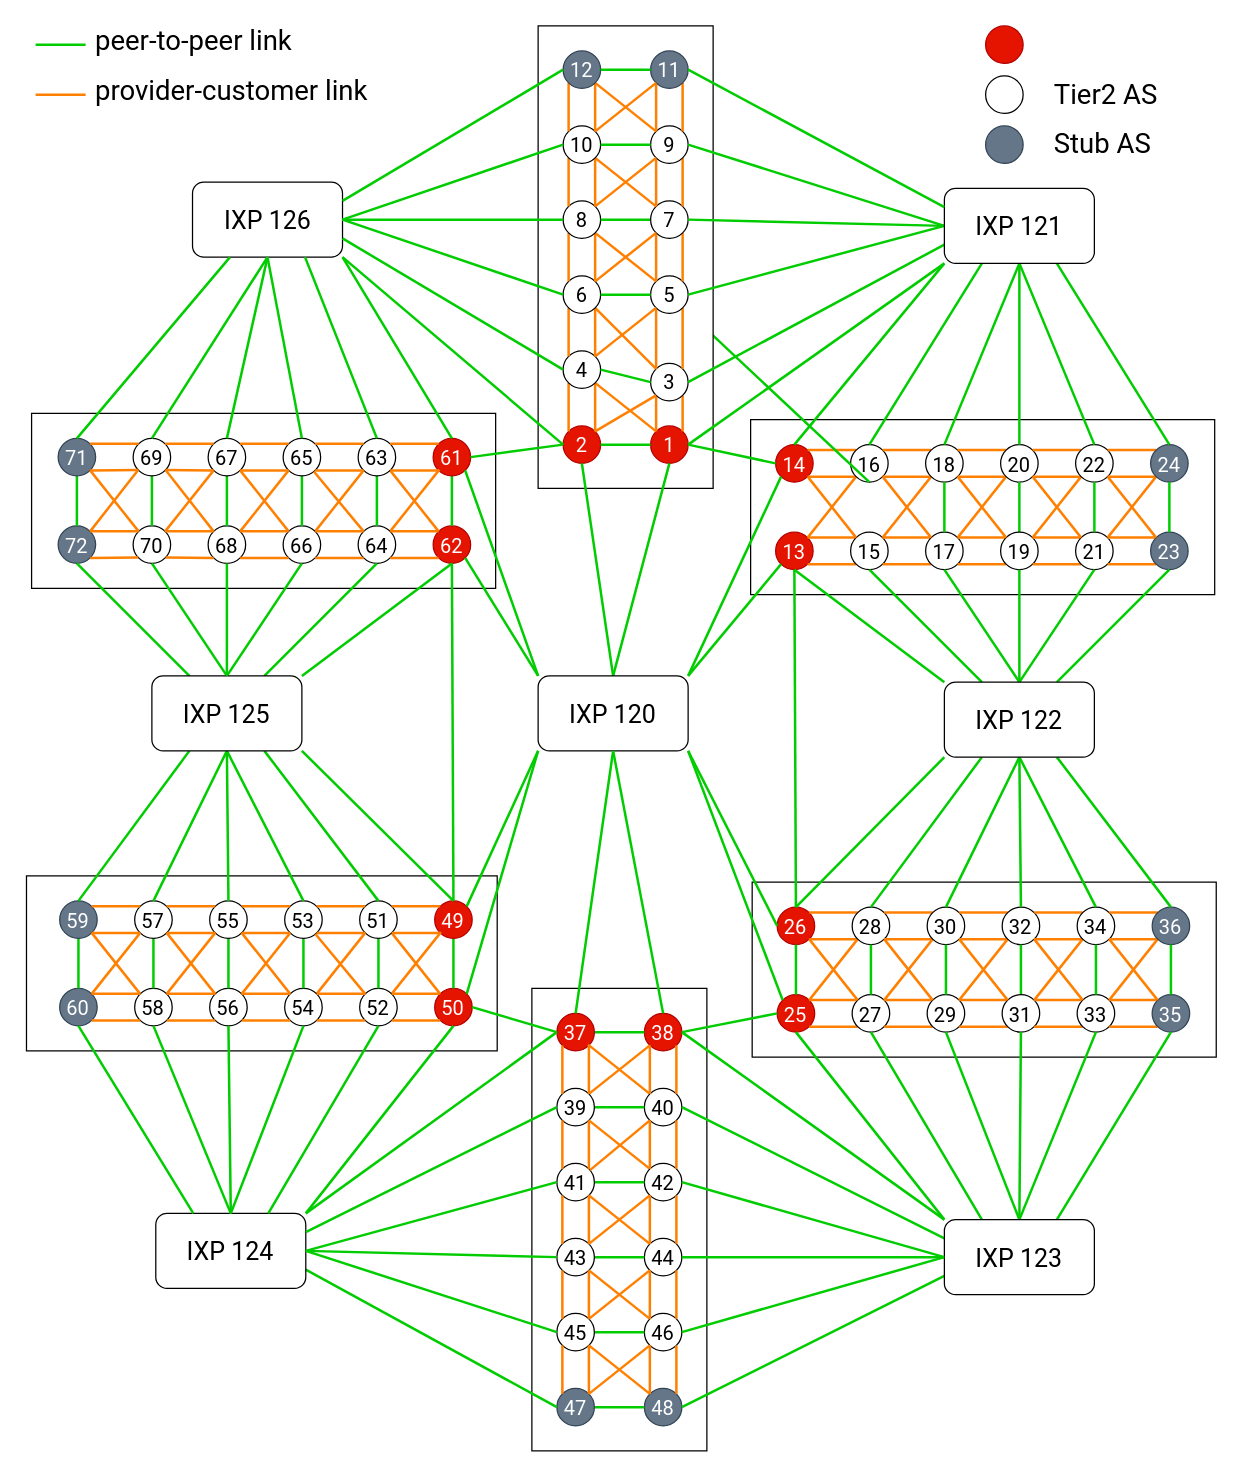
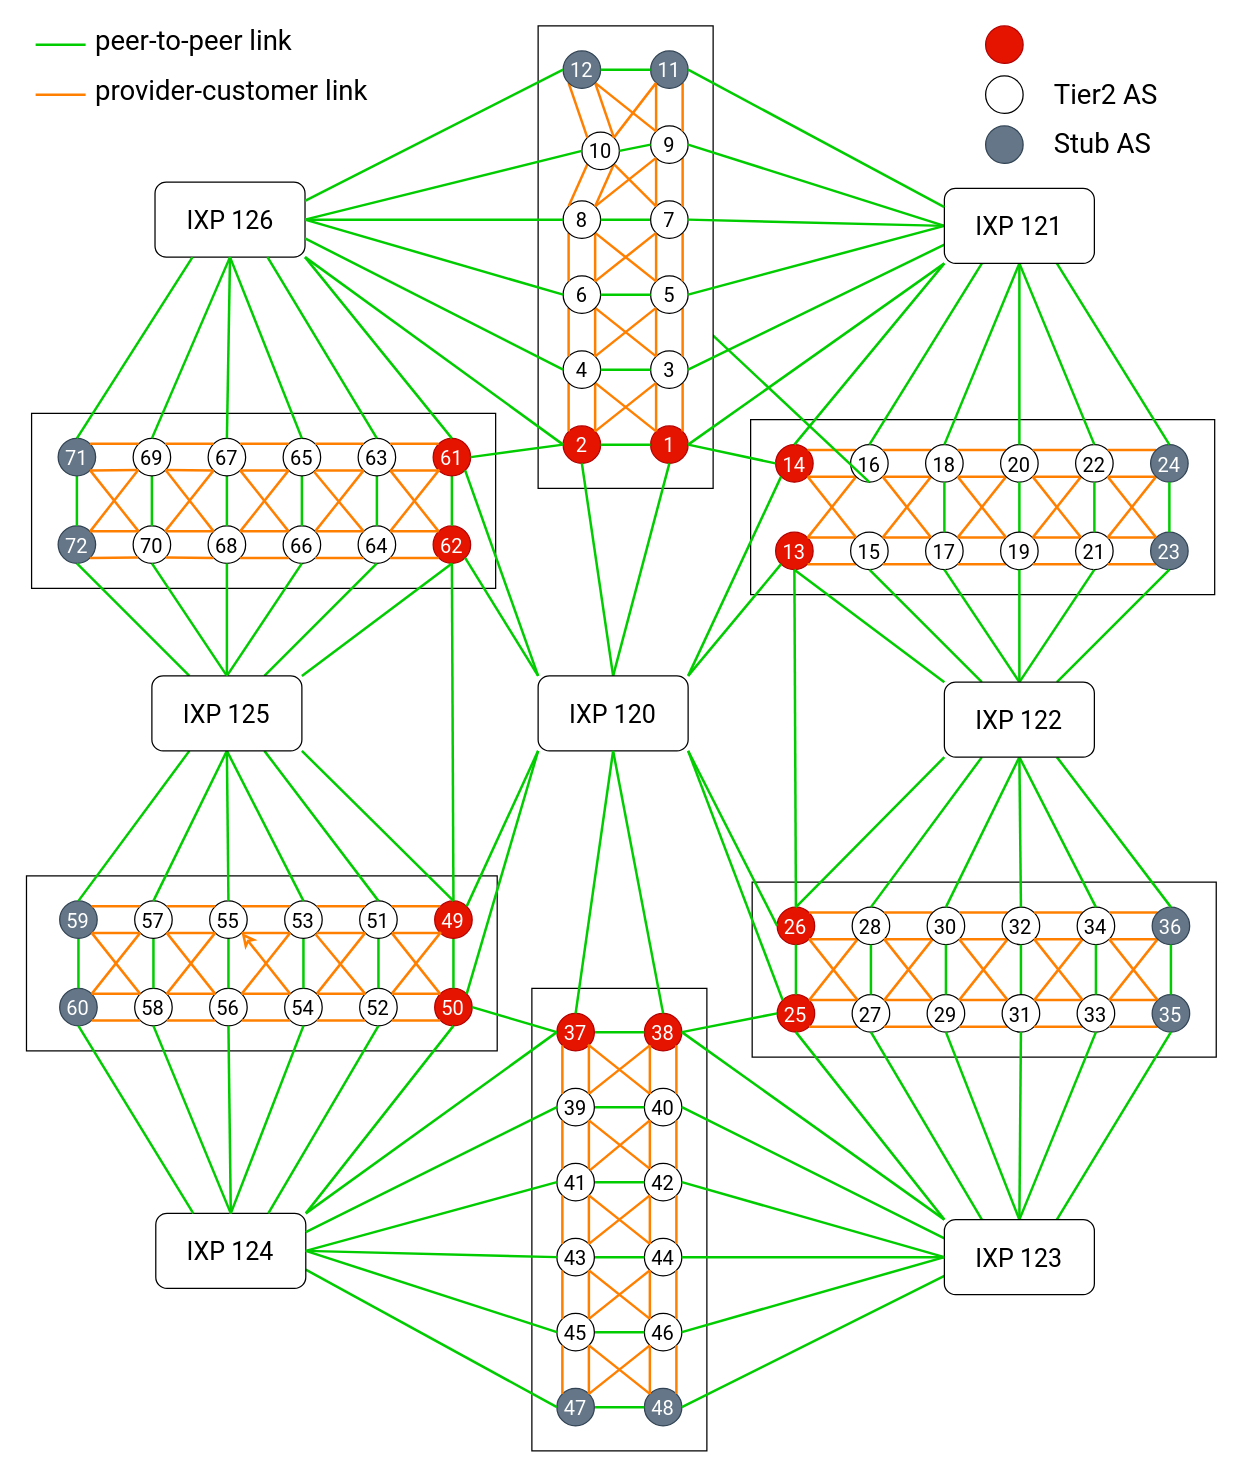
node "10": moved (582, 144) -> (601, 151)
node "IXP 126": moved (268, 219) -> (230, 219)
node "3": moved (669, 382) -> (669, 369)
edge "55" -- "54": arrowhead none -> classic
